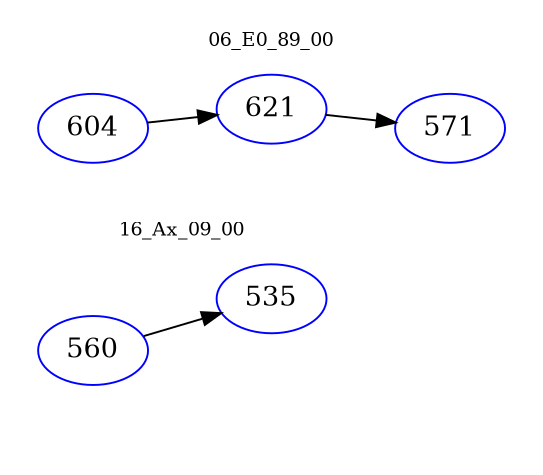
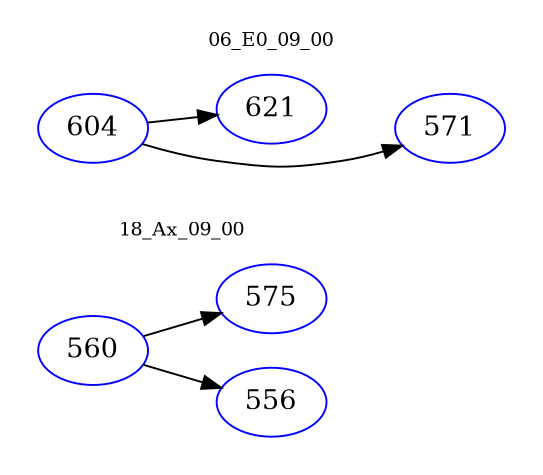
cluster "06_E0_89_00": label "06_E0_89_00" -> "06_E0_09_00"
edge "621" -> "571": now "604" -> "571"
cluster "16_Ax_09_00": label "16_Ax_09_00" -> "18_Ax_09_00"
node "535": label "535" -> "575"
node "556": added
